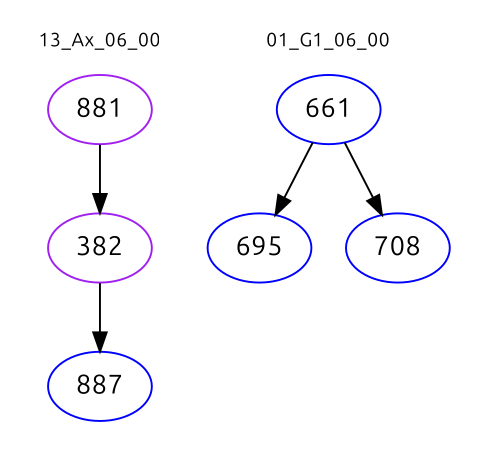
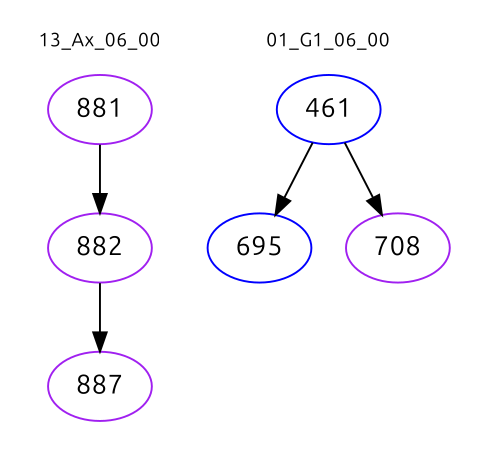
node "661": label "661" -> "461"
node "382": label "382" -> "882"
node "708": color blue -> purple
node "887": color blue -> purple
